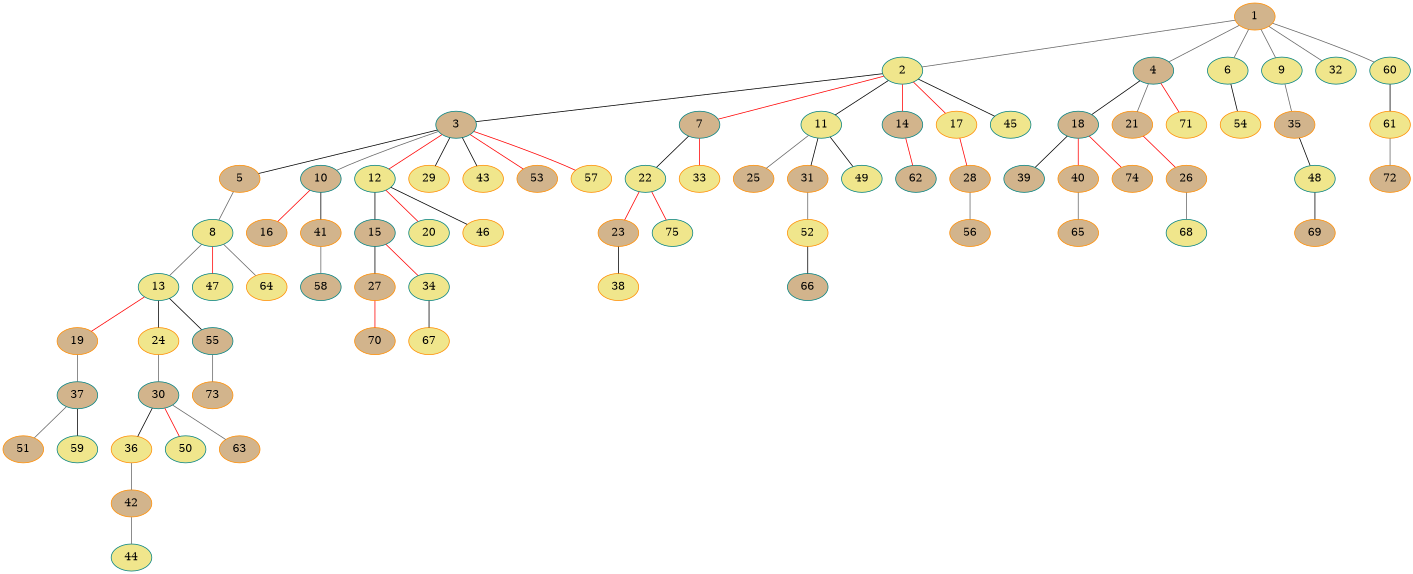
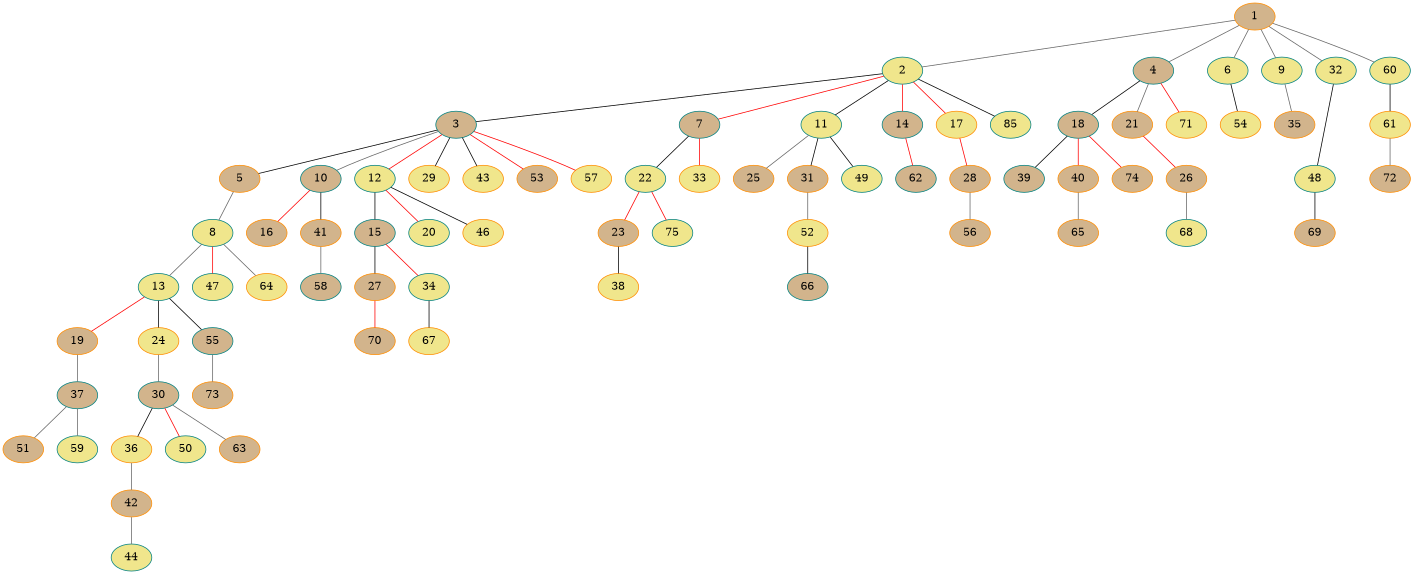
node "45": label "45" -> "85"
edge "35" -- "48": now "32" -- "48"
edge "37" -- "59": color black -> gray40
